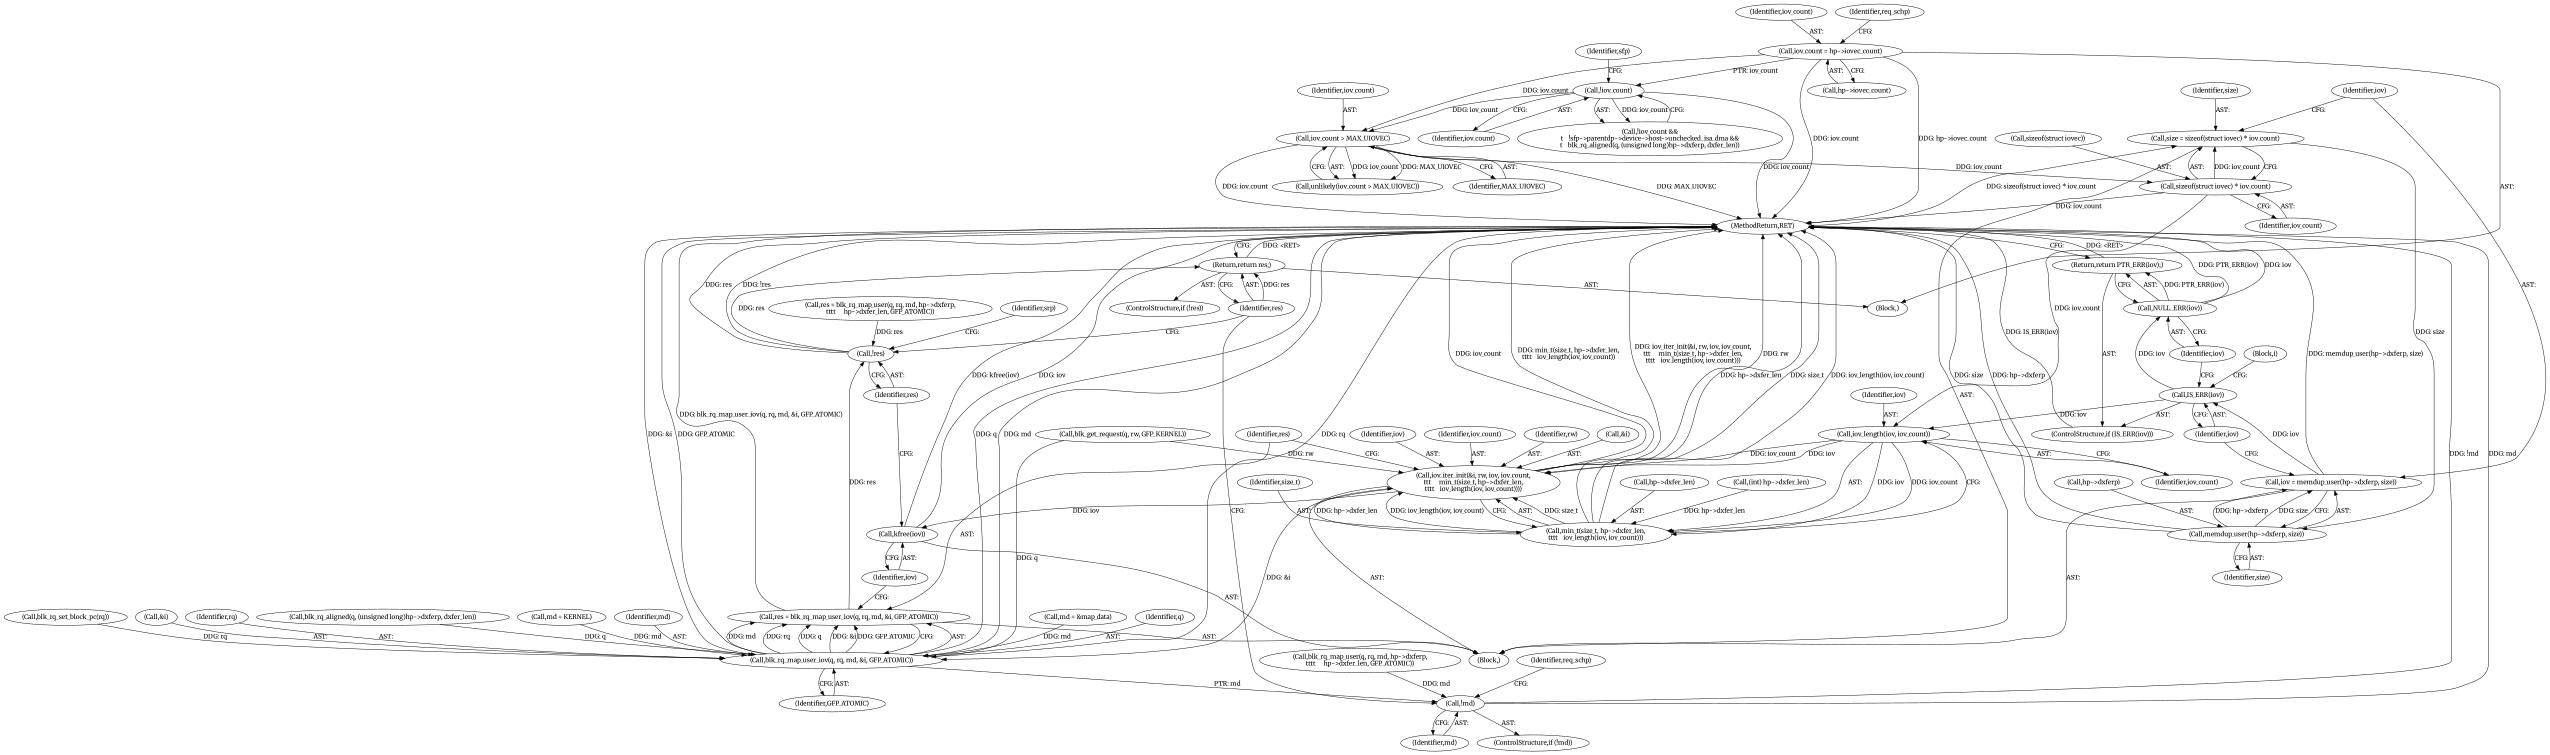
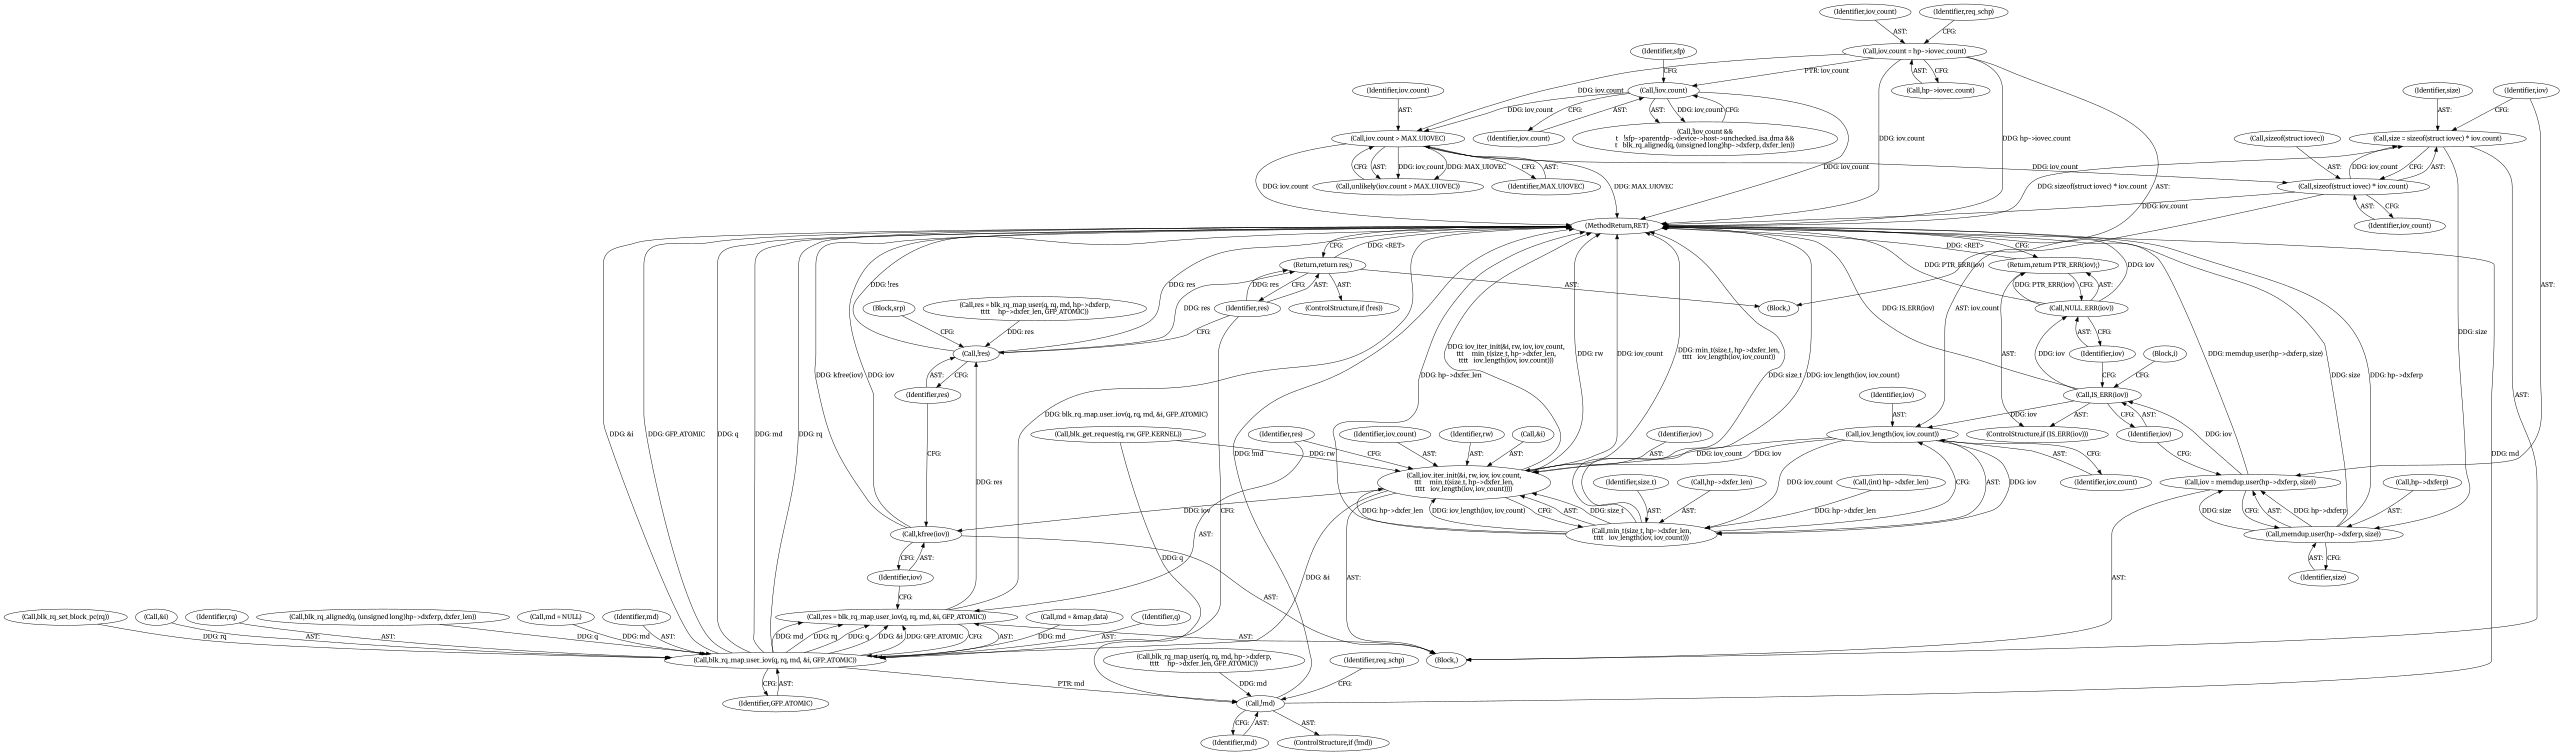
edge "(ControlStructure,if (IS_ERR(iov)))" -> "(MethodReturn,RET)": now "(Call,IS_ERR(iov))" -> "(MethodReturn,RET)"
node "(Identifier,srp)": label "(Identifier,srp)" -> "(Block,srp)"
edge "(Call,sizeof(struct iovec) * iov_count)" -> "(Call,iov_length(iov, iov_count))": label "DDG: iov_count" -> "AST: iov_count"
node "(Call,md = KERNEL)": label "(Call,md = KERNEL)" -> "(Call,md = NULL)"
